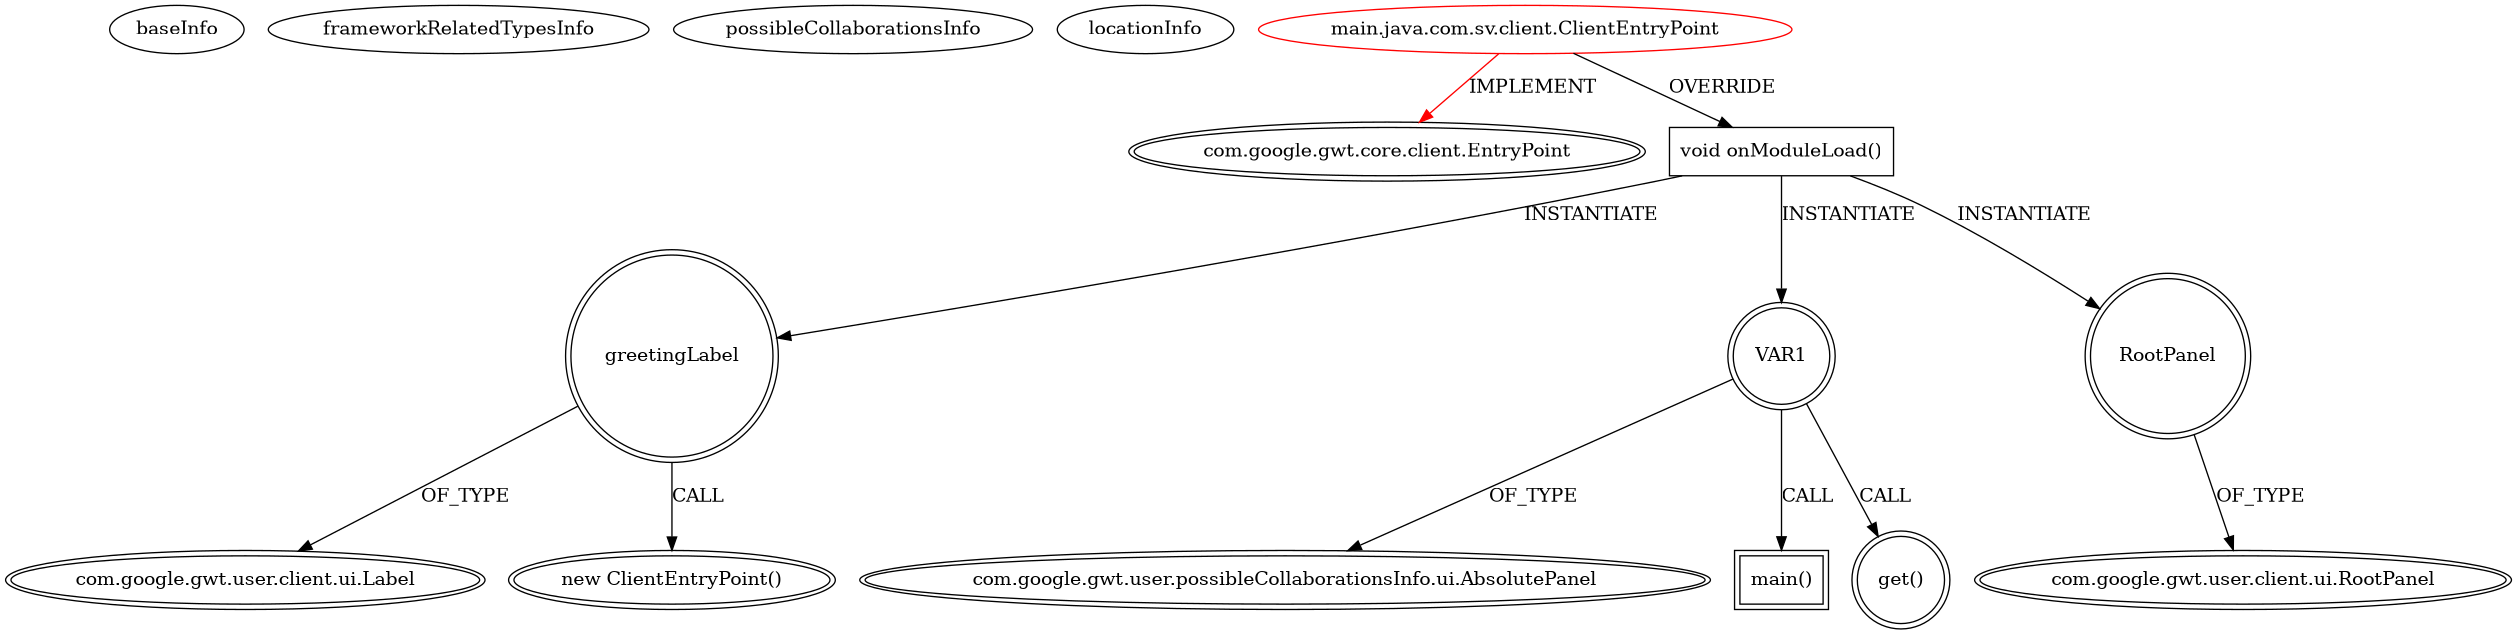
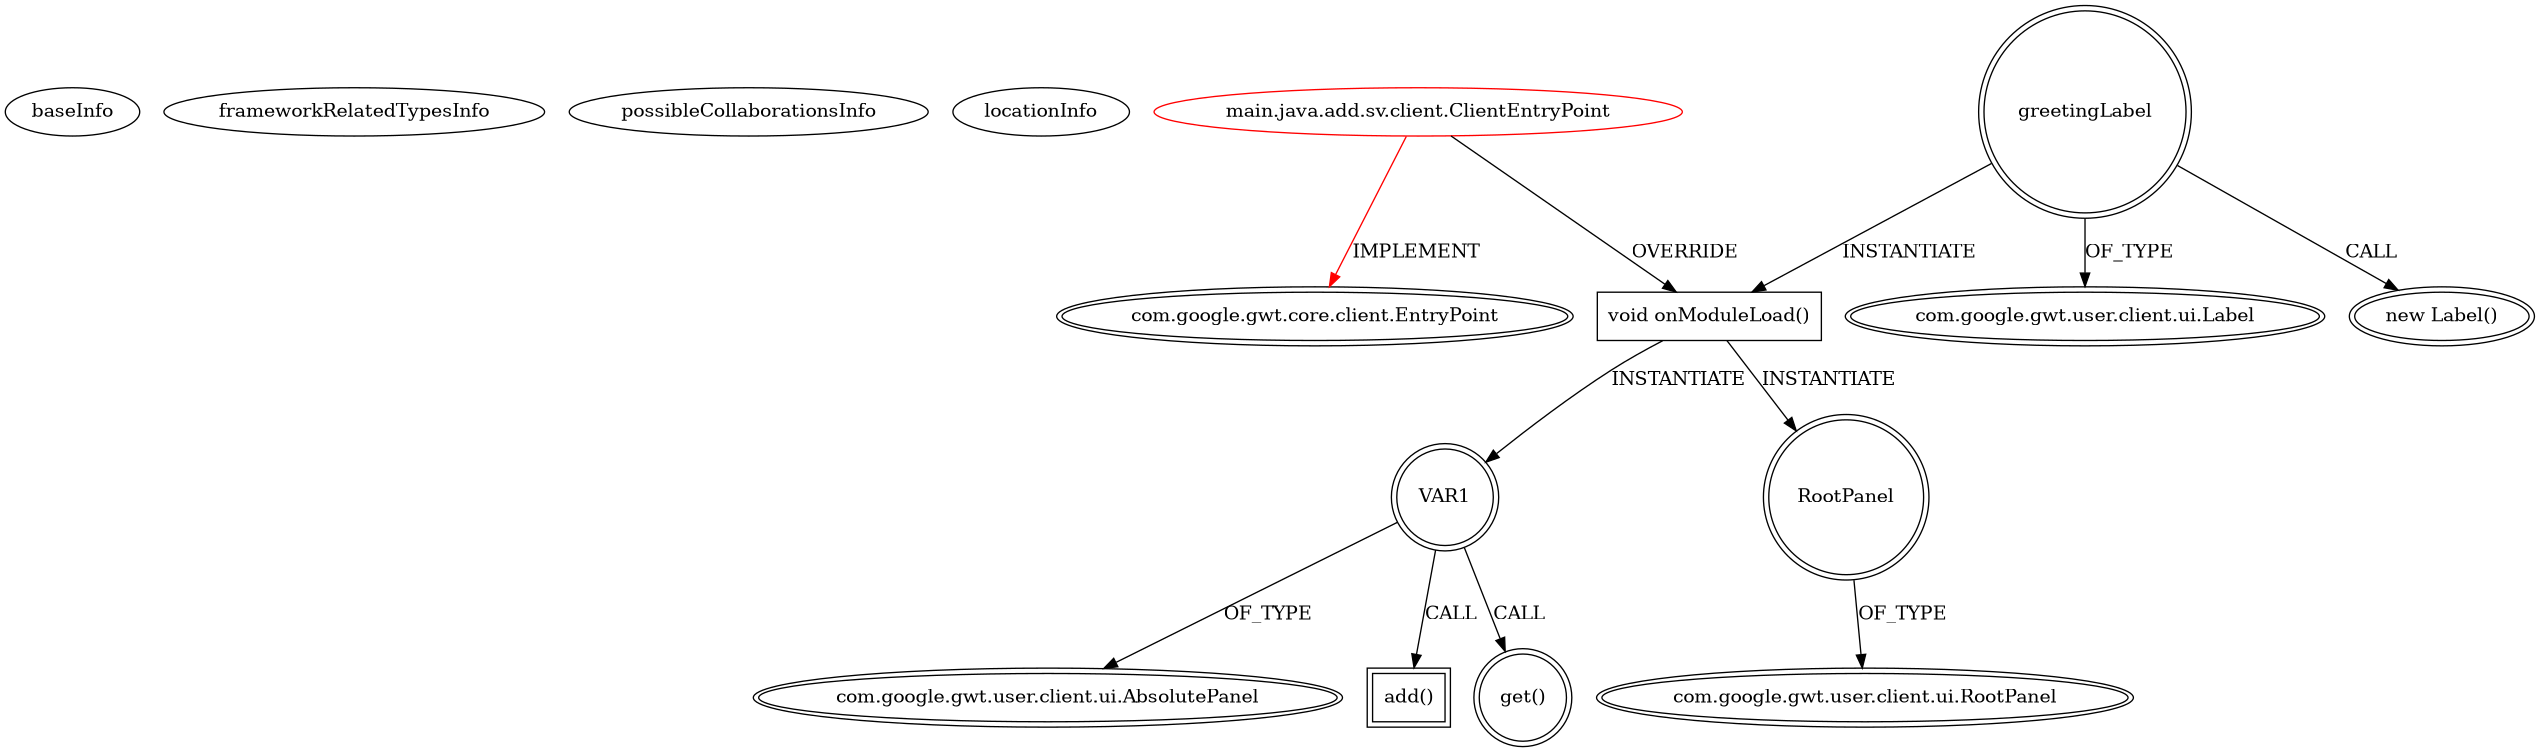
node "main.java.com.sv.client.ClientEntryPoint": label "main.java.com.sv.client.ClientEntryPoint" -> "main.java.add.sv.client.ClientEntryPoint"
edge "void onModuleLoad()" -> "greetingLabel": reversed
node "new ClientEntryPoint()": label "new ClientEntryPoint()" -> "new Label()"
node "com.google.gwt.user.possibleCollaborationsInfo.ui.AbsolutePanel": label "com.google.gwt.user.possibleCollaborationsInfo.ui.AbsolutePanel" -> "com.google.gwt.user.client.ui.AbsolutePanel"
node "main()": label "main()" -> "add()"
